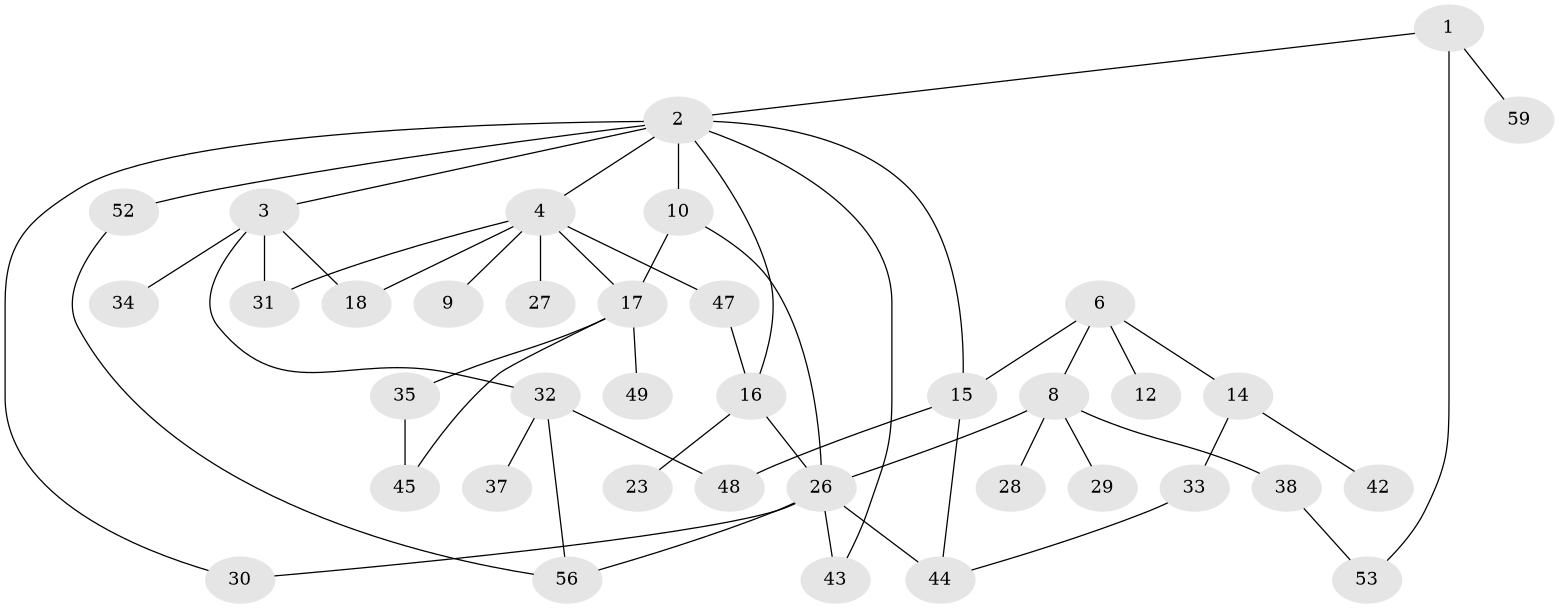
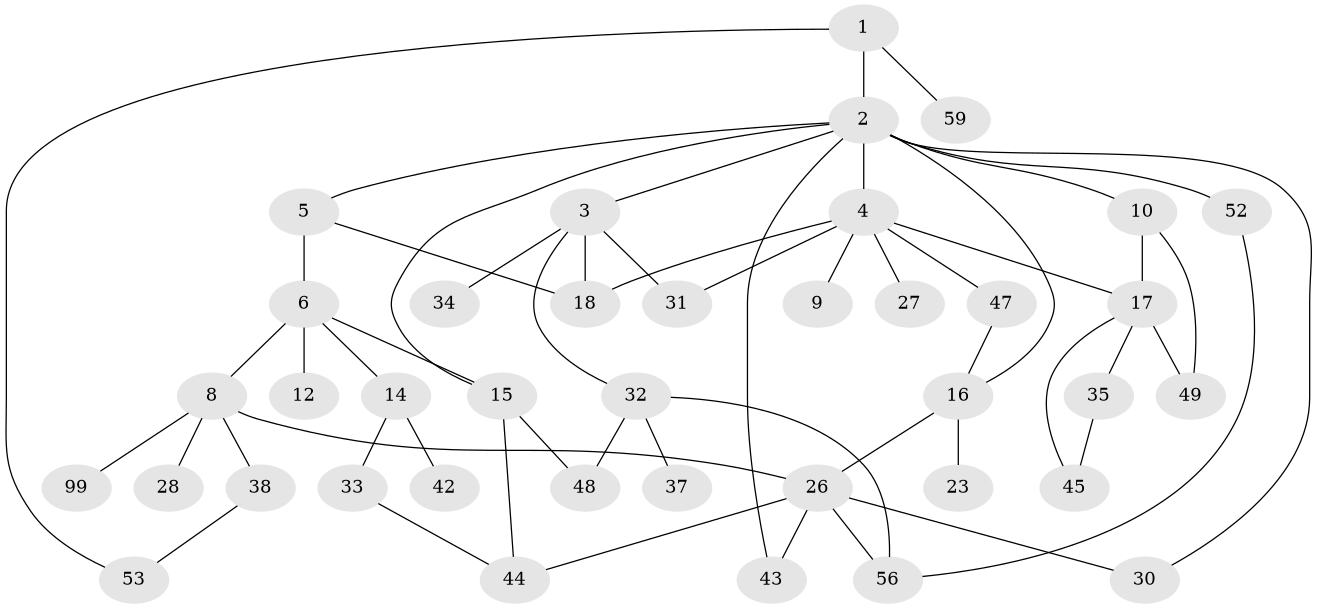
node "5": added
edge "10" -- "26": now "10" -- "49"
node "29": label "29" -> "99"
